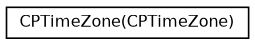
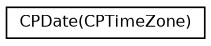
node "CPTimeZone(CPTimeZone)": label "CPTimeZone(CPTimeZone)" -> "CPDate(CPTimeZone)"
